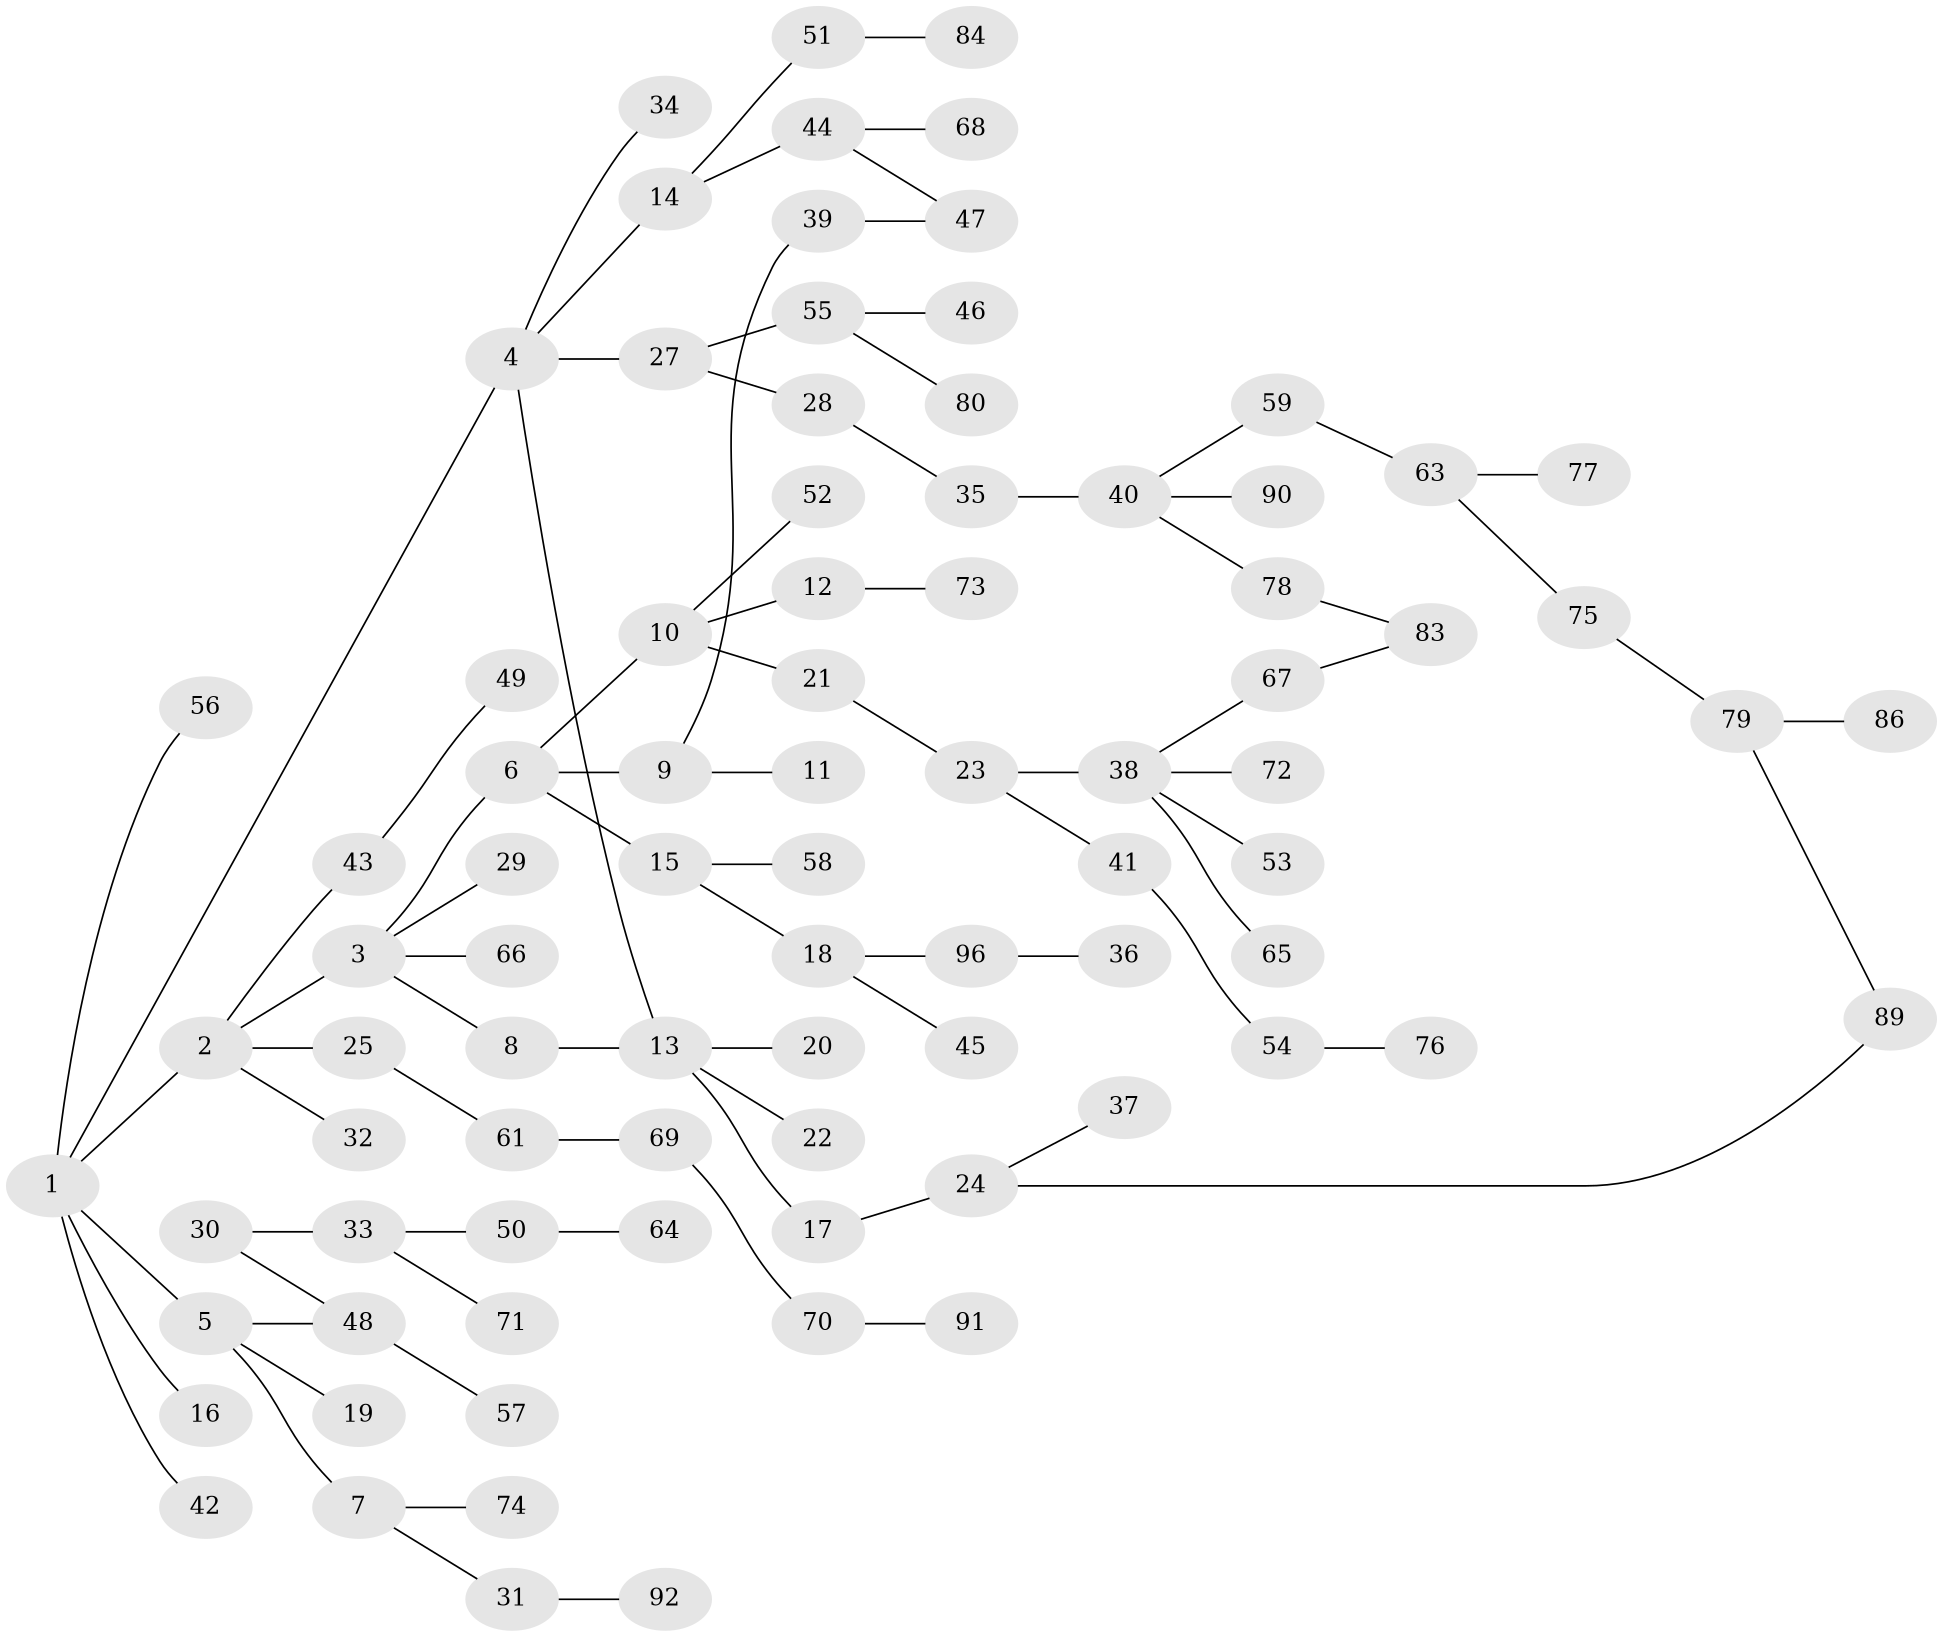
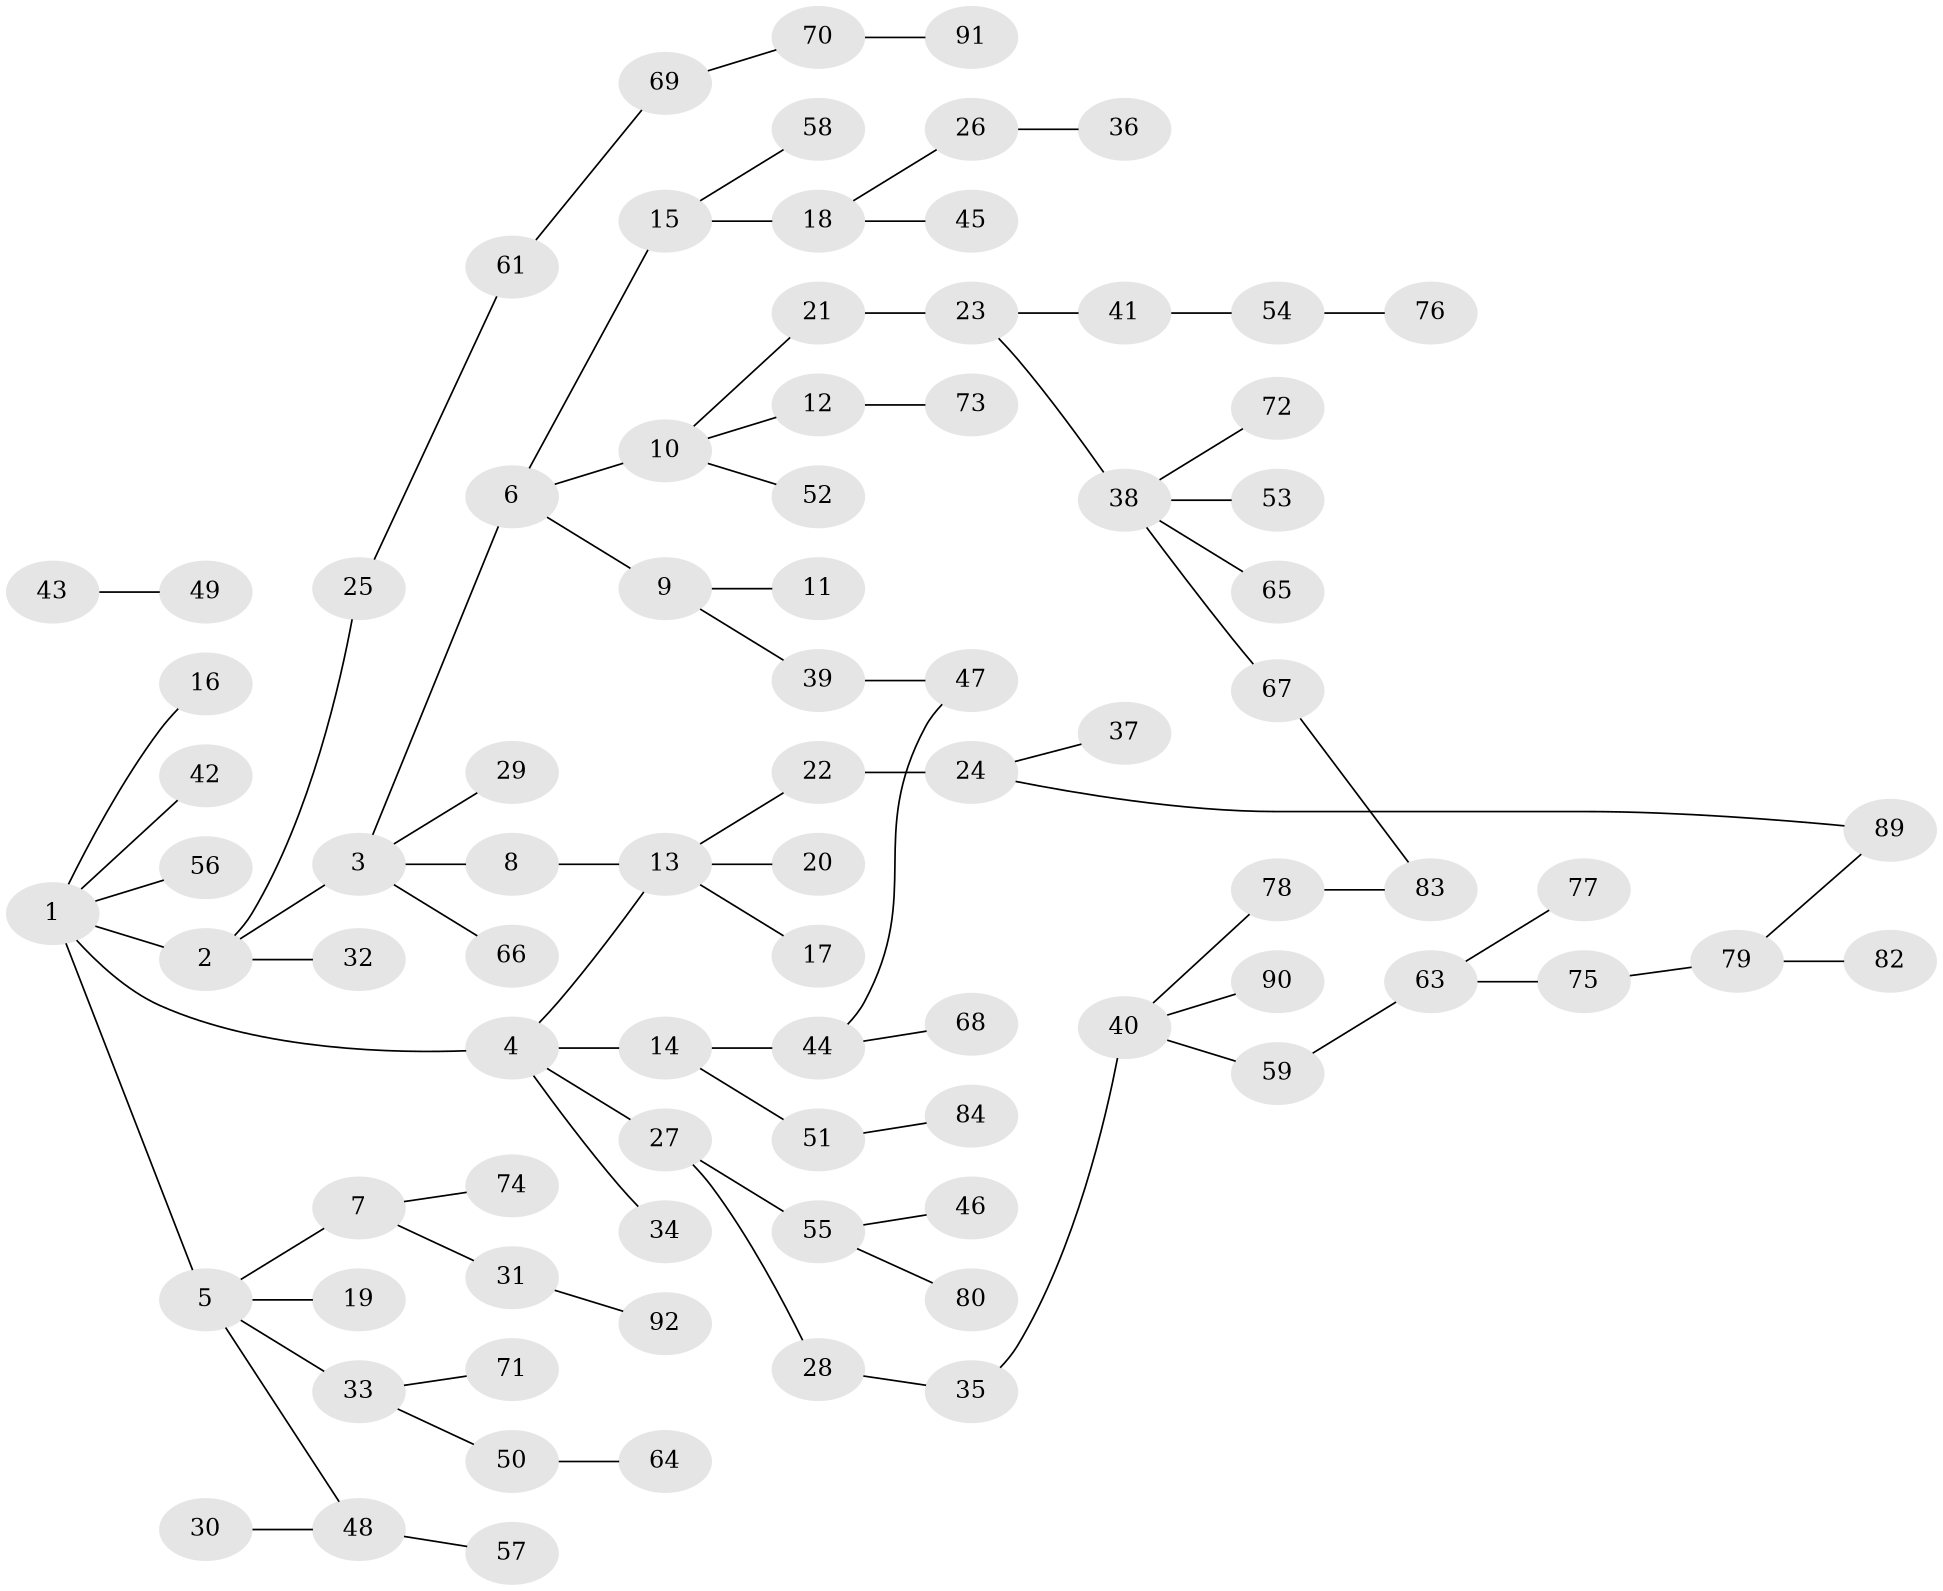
node "86": label "86" -> "82"
edge "43" -- "2": removed
node "96": label "96" -> "26"
edge "24" -- "17": now "24" -- "22"
edge "30" -- "33": now "5" -- "33"
